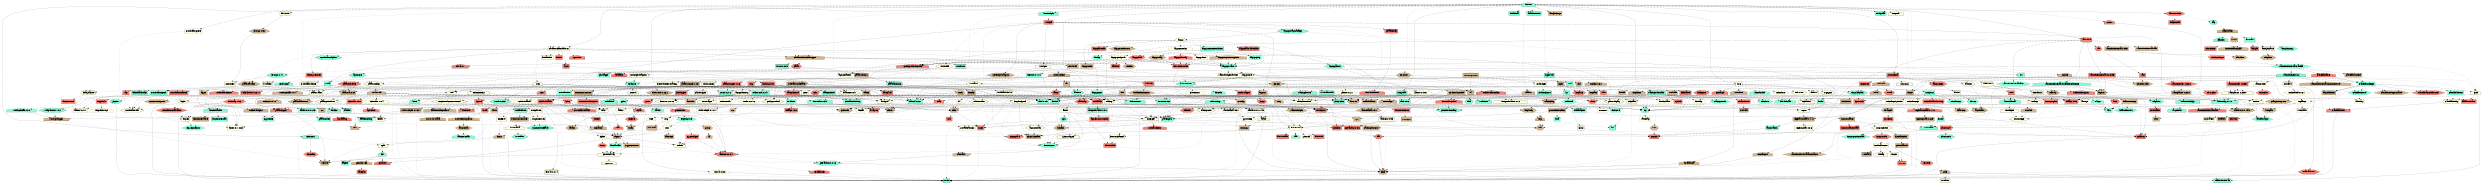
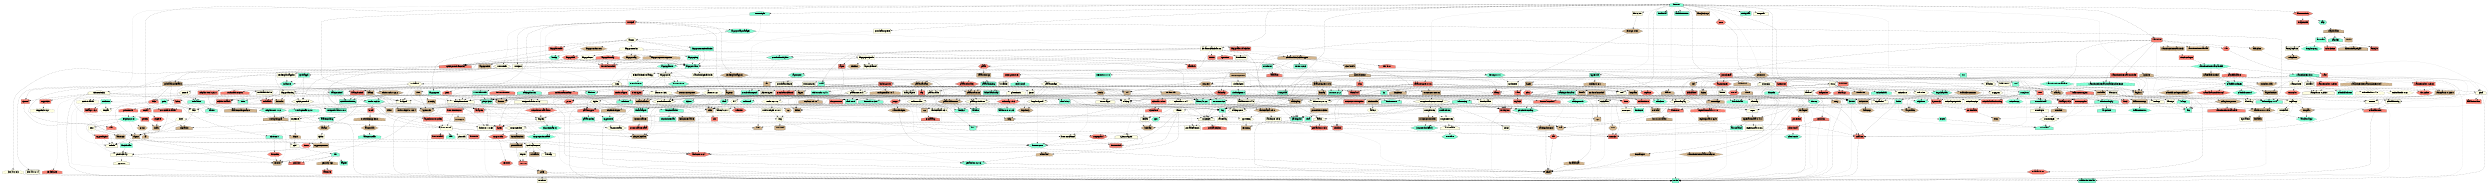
node "coset": shape house -> hexagon
node "pollable-map": removed
node "rust-ipns": shape house -> note
node "fancy-regex": label "fancy-regex" -> "async-regex"
node "wasm-encoder 0.238.0": shape hexagon -> cylinder
node "console-src": label "console-src" -> "blosc-src"
node "embedded-io 0.4.0": added
node "miniz_oxide": fillcolor lightyellow -> tan
node "cranelift-bitset": label "cranelift-bitset" -> "cranelift-tonic"
node "ciborium": shape cylinder -> house
